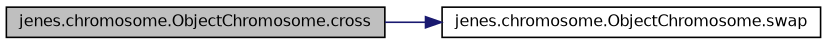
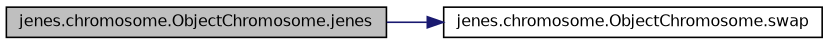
node "jenes.chromosome.ObjectChromosome.cross": label "jenes.chromosome.ObjectChromosome.cross" -> "jenes.chromosome.ObjectChromosome.jenes"
